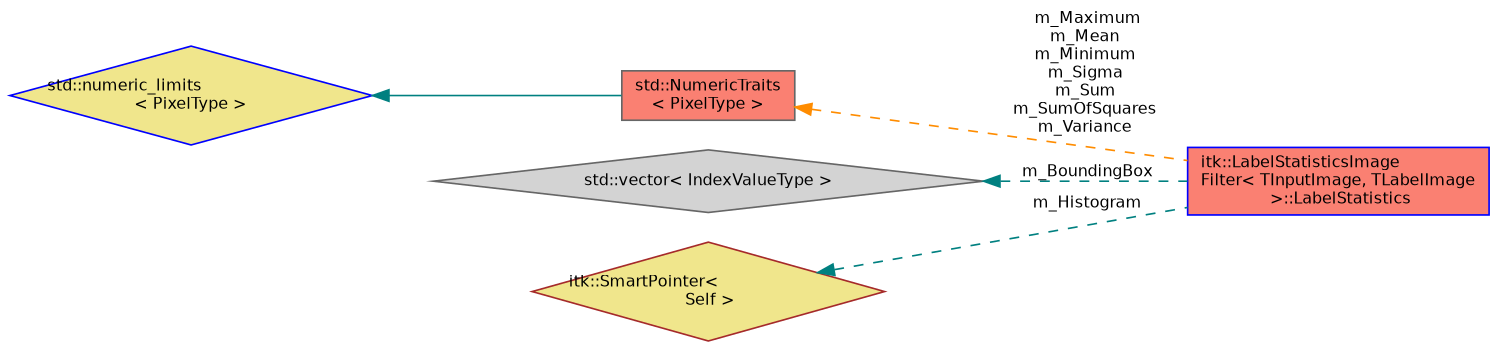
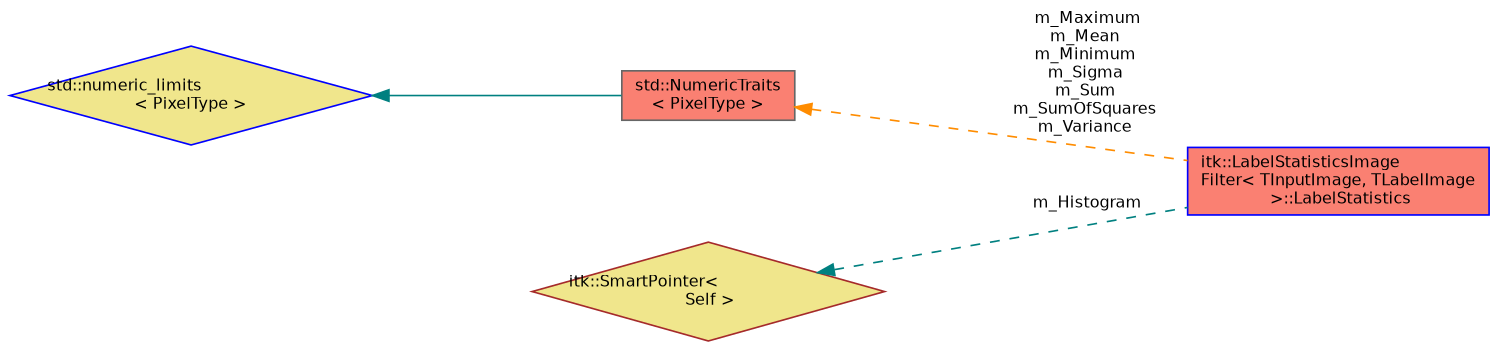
node "std::vector< IndexValueType >": removed
